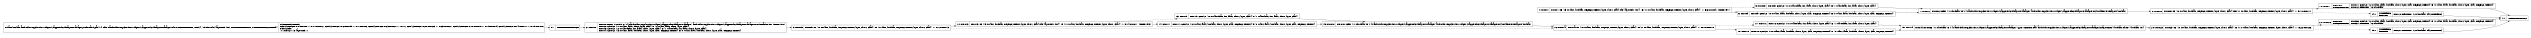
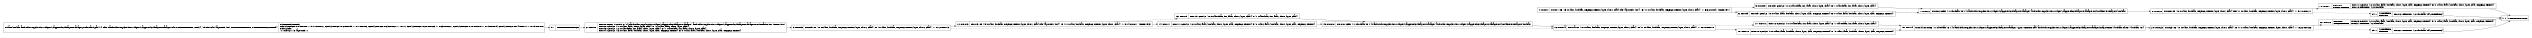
node "10: 0x0011": text "ORIG_RETURN" -> "ORIG_METHOD"
